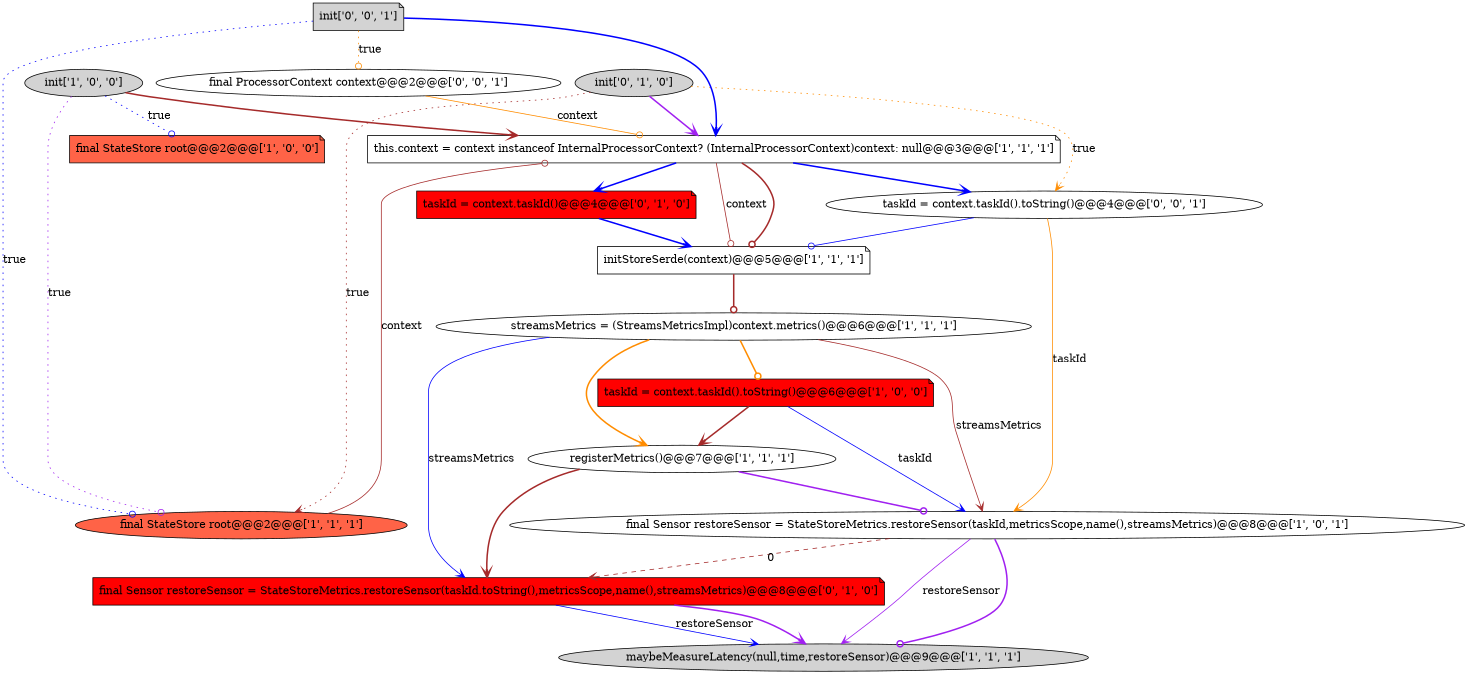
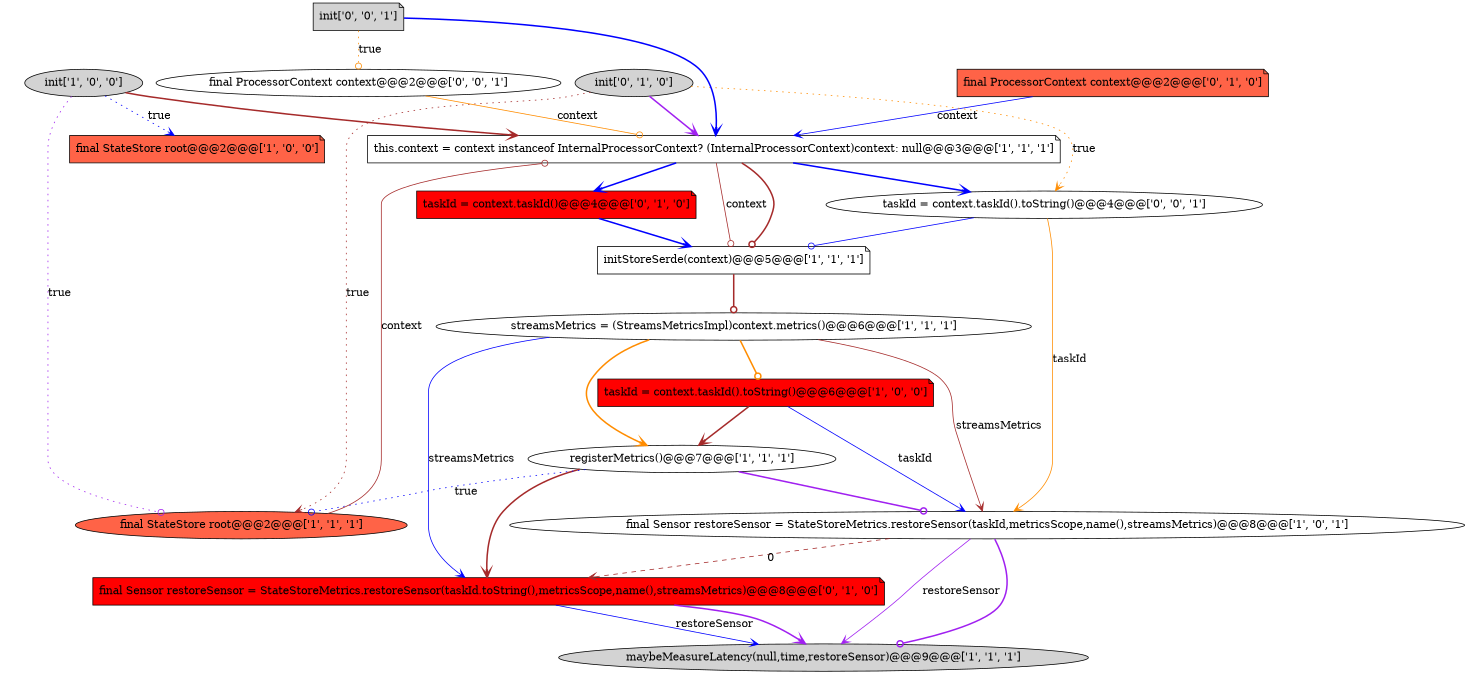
node "final ProcessorContext context@@@2@@@['0', '1', '0']": added
edge "init['1', '0', '0']" -> "final StateStore root@@@2@@@['1', '0', '0']": arrowhead odot -> vee
edge "init['0', '0', '1']" -> "final StateStore root@@@2@@@['1', '1', '1']": now "registerMetrics()@@@7@@@['1', '1', '1']" -> "final StateStore root@@@2@@@['1', '1', '1']"
